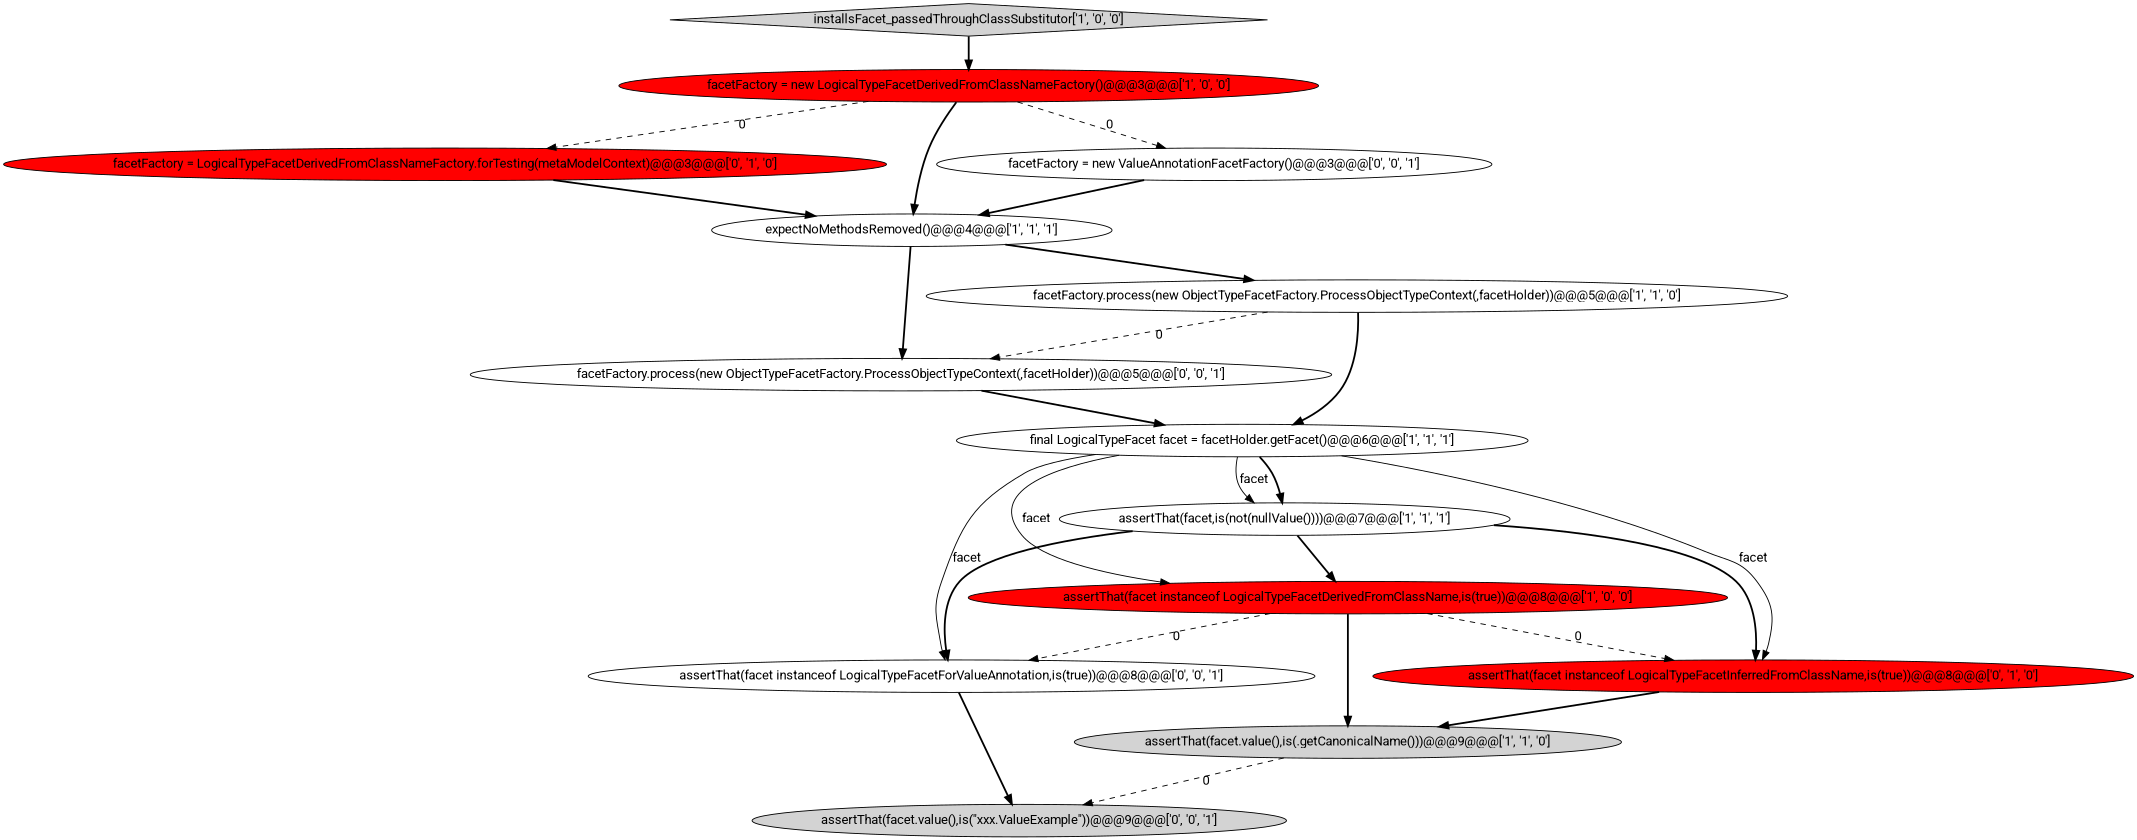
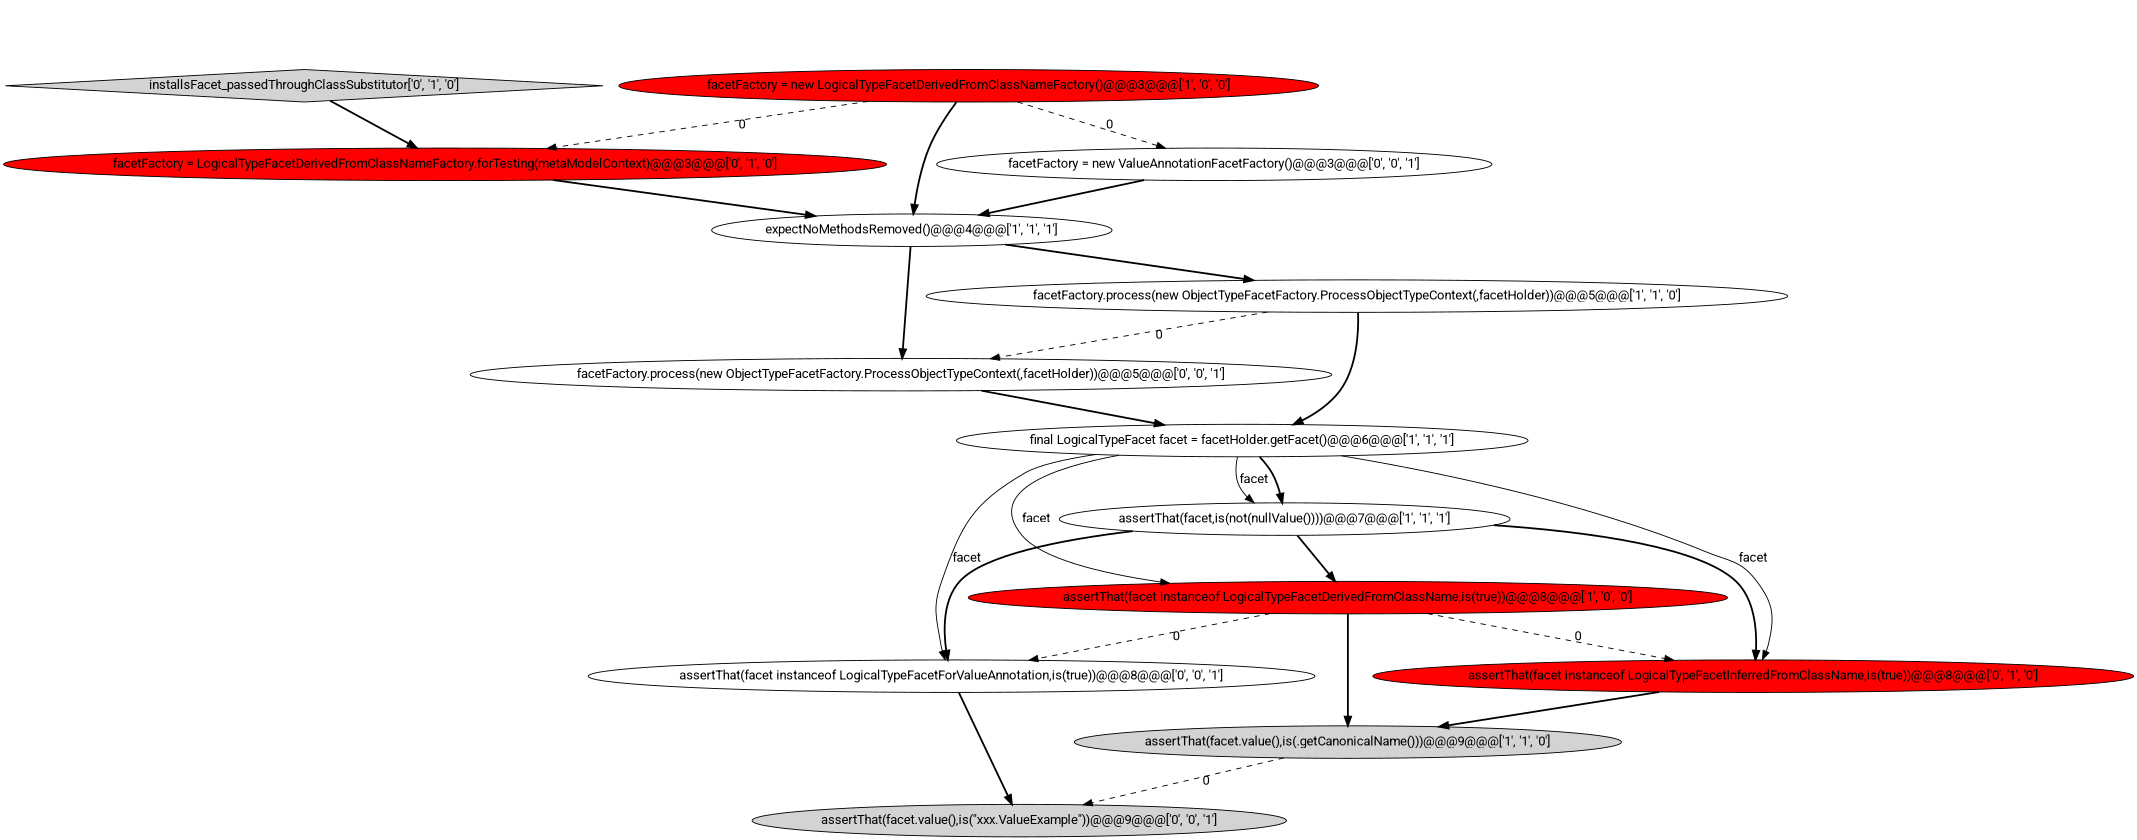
node "installsFacet_passedThroughClassSubstitutor['1', '0', '0']": removed
node "installsFacet_passedThroughClassSubstitutor['0', '1', '0']": added
